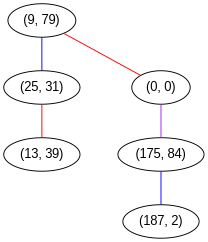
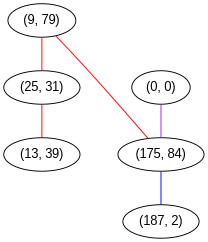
edge "(9, 79)" -- "(25, 31)": color blue -> red
edge "(9, 79)" -- "(0, 0)": now "(9, 79)" -- "(175, 84)"
